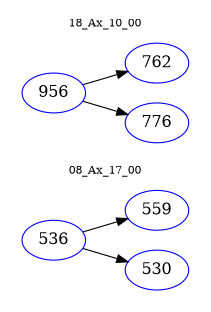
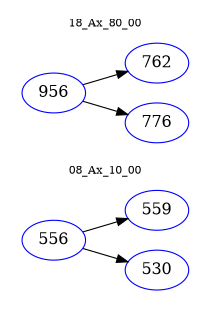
cluster "18_Ax_10_00": label "18_Ax_10_00" -> "18_Ax_80_00"
cluster "08_Ax_17_00": label "08_Ax_17_00" -> "08_Ax_10_00"
node "536": label "536" -> "556"
